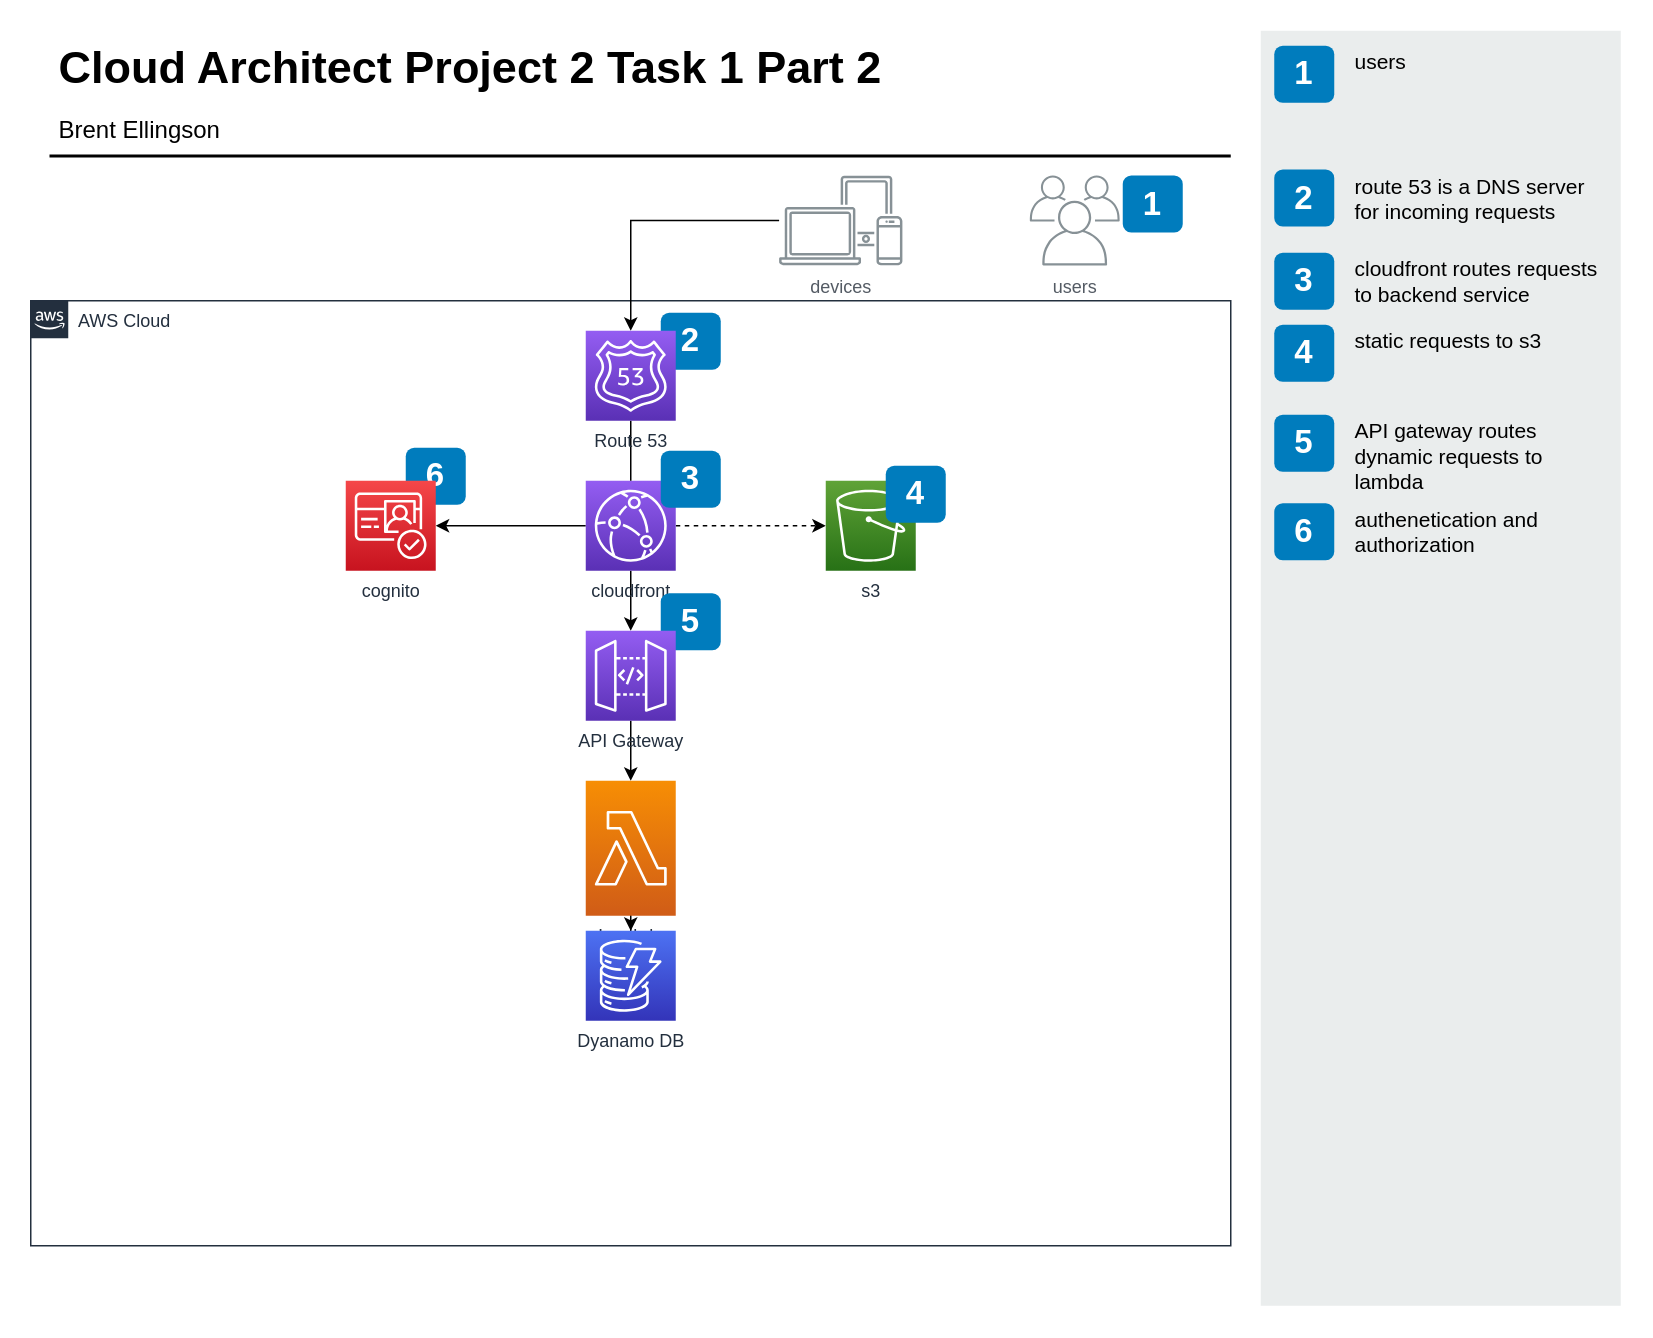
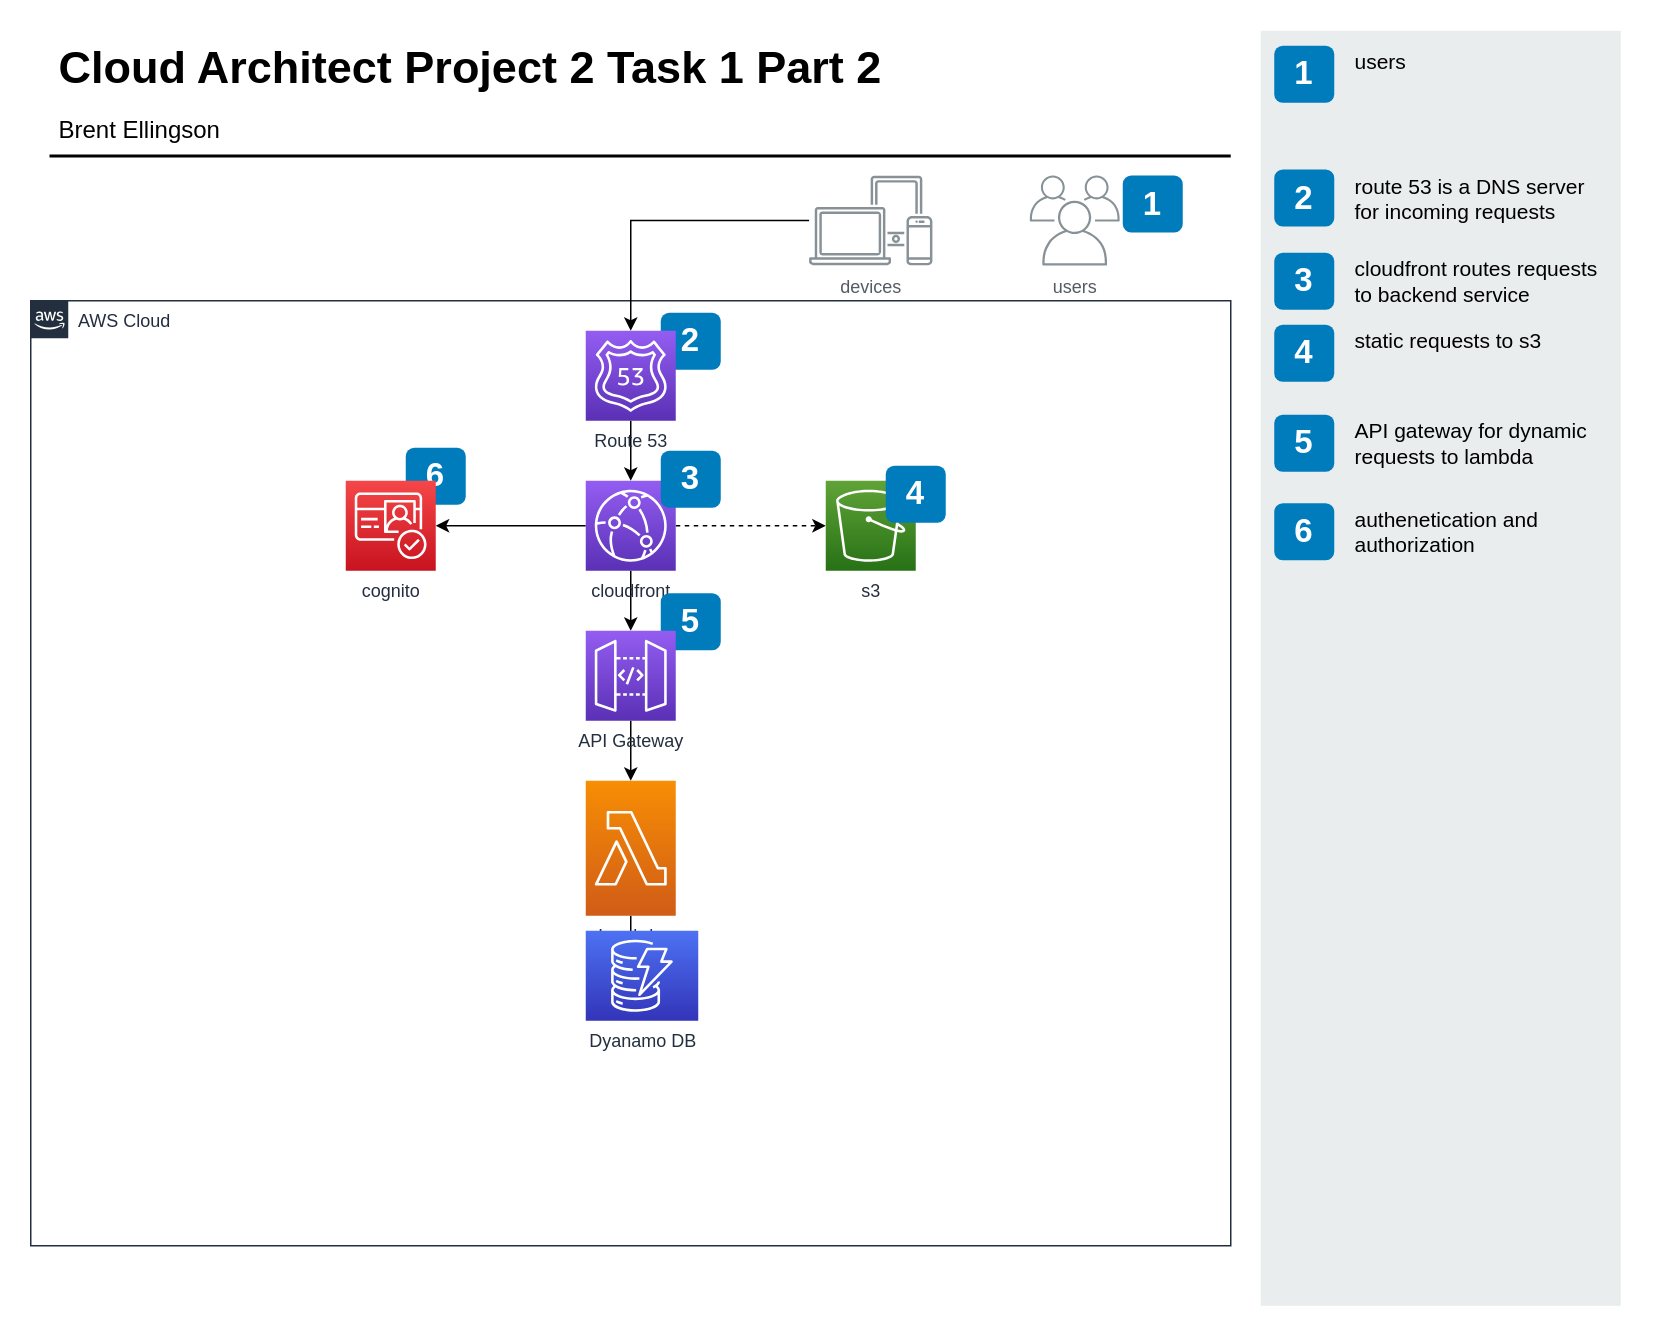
node "devices": moved (841, 221) -> (871, 221)
node "API gateway routes dynamic requests to lambda": label "API gateway routes dynamic requests to lambda" -> "API gateway for dynamic requests to lambda"
edge "Route 53" -- "cloudfront": arrowhead none -> classic
node "Dyanamo DB": size 90x90 -> 113x90
